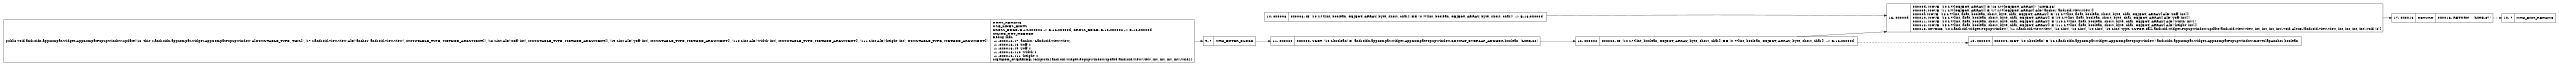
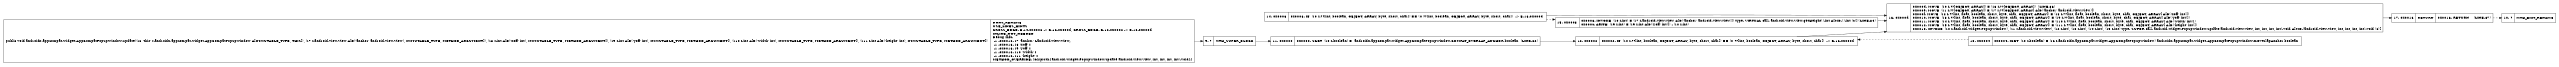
node "15: 0x0008": added
node "9: ?": text "MTH_ENTER_BLOCK" -> "MTH_SUPER_BLOCK"
edge "12: 0x0002" -> "13: 0x0004": reversed
